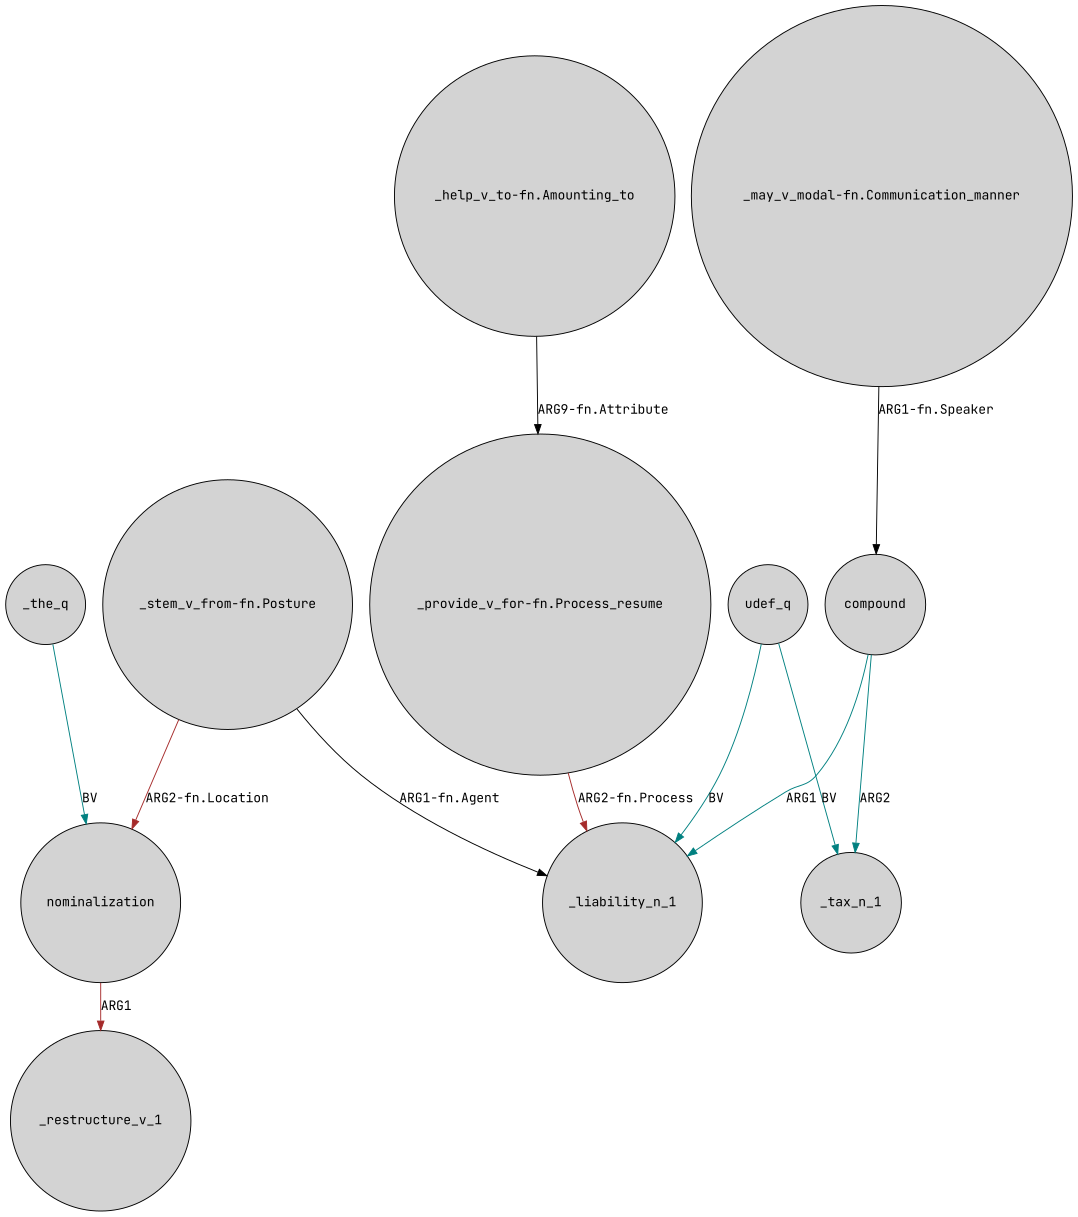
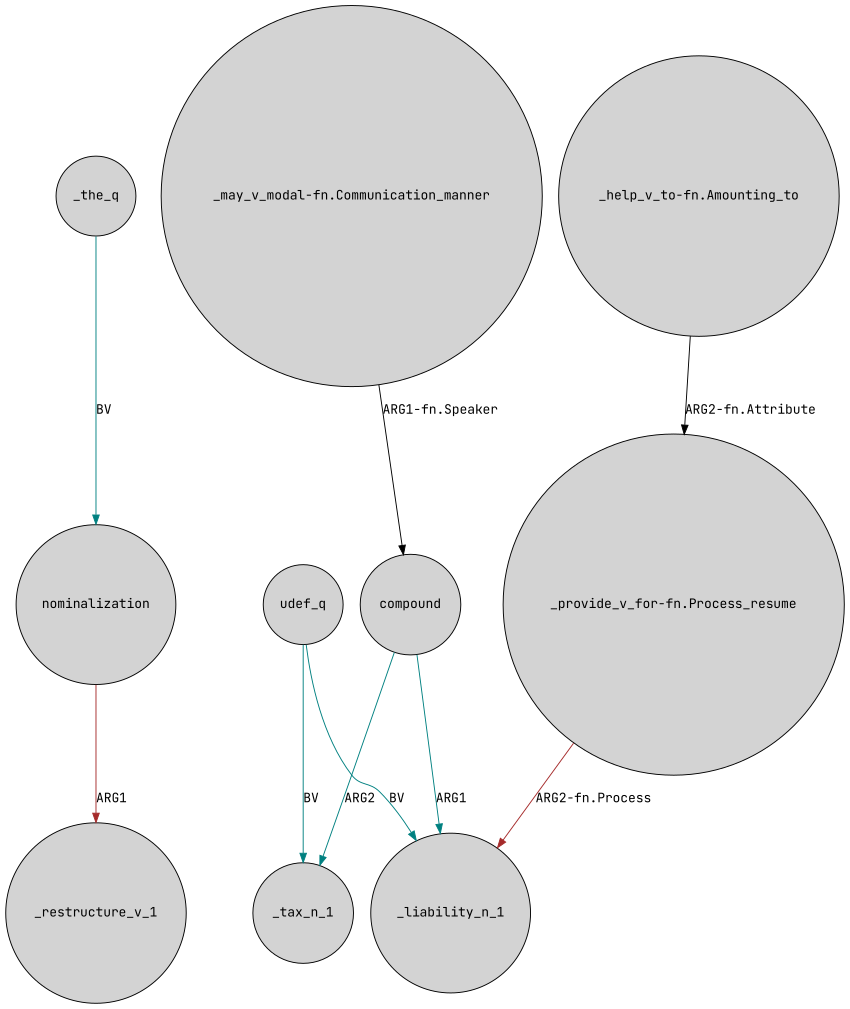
edge "_help_v_to-fn.Amounting_to" -> "_provide_v_for-fn.Process_resume": label "ARG9-fn.Attribute" -> "ARG2-fn.Attribute"
node "_stem_v_from-fn.Posture": removed
